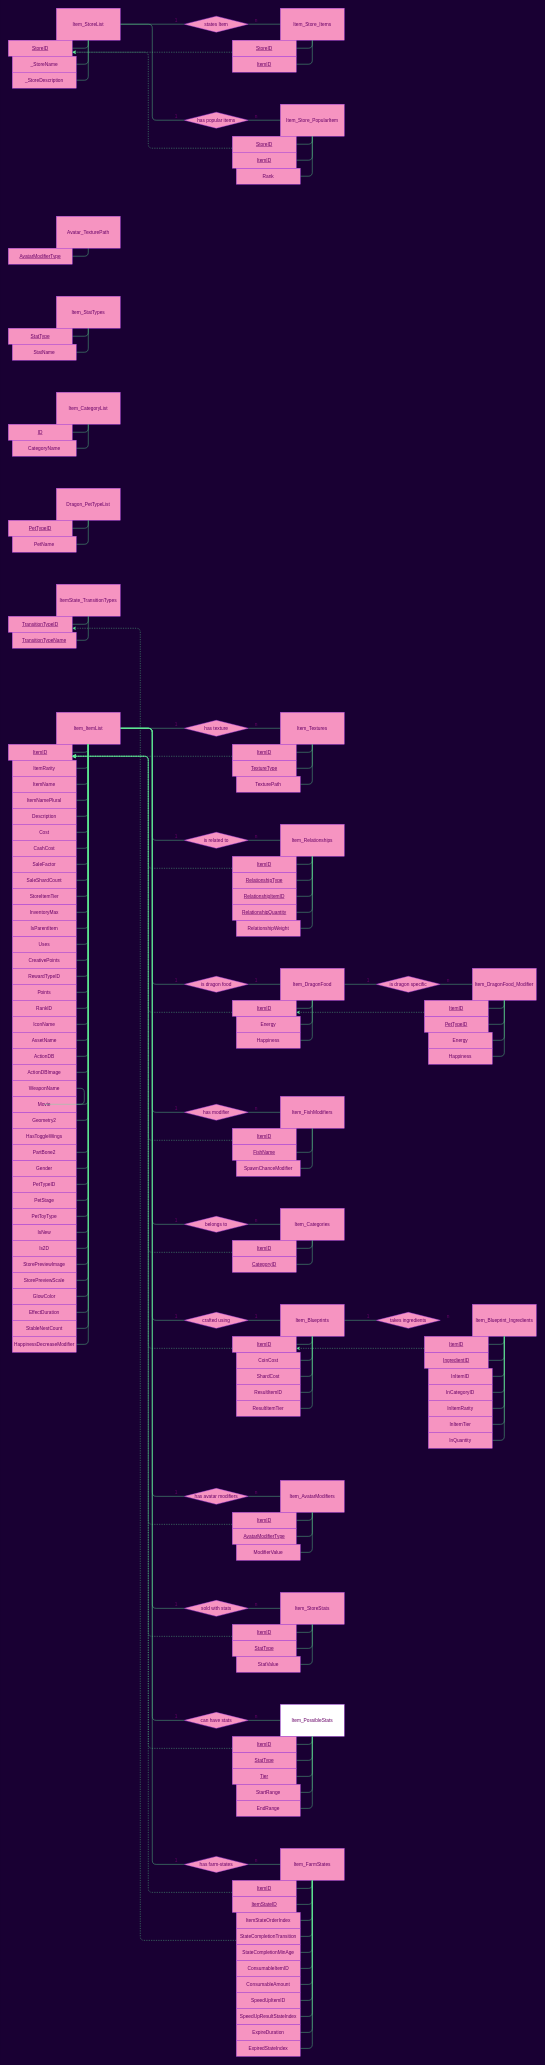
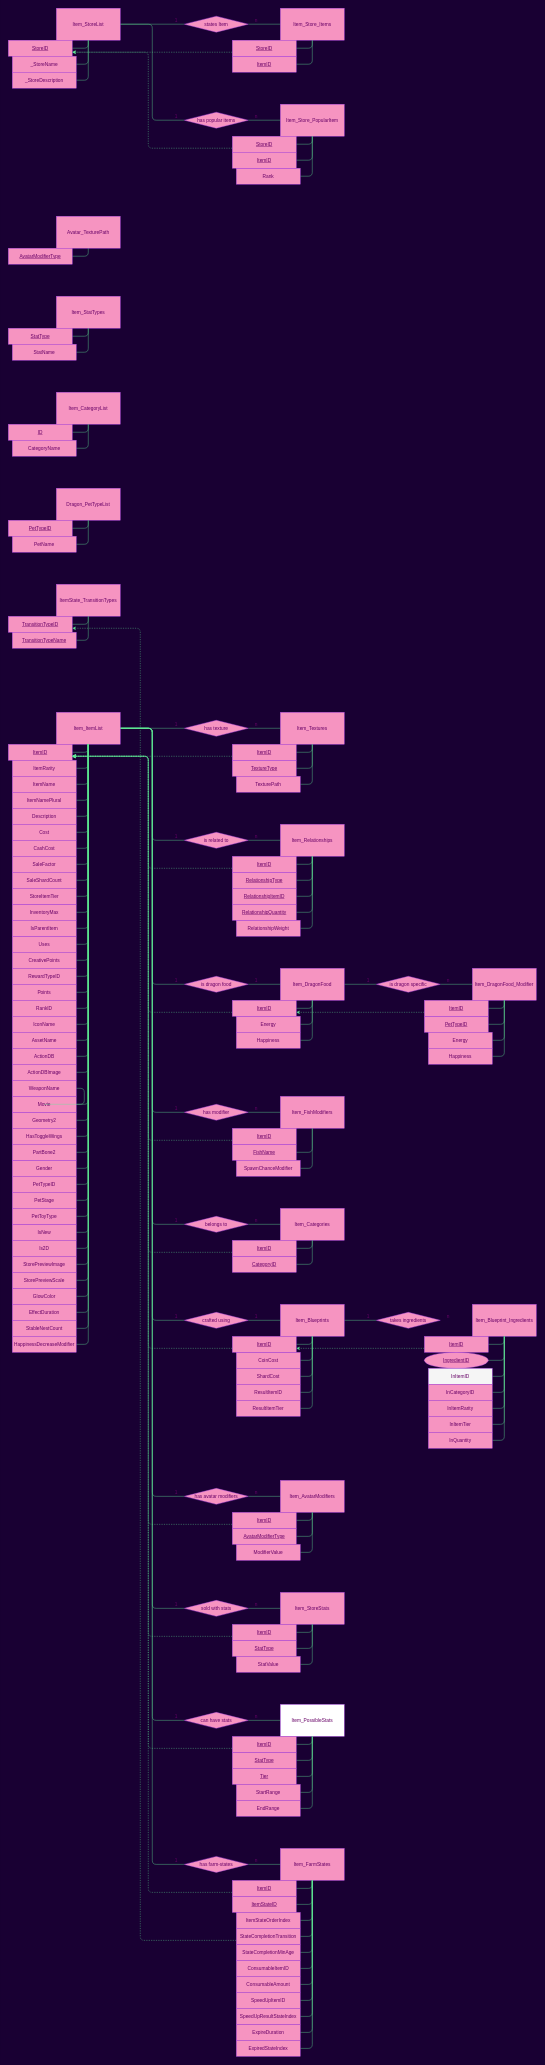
edge "Item_ItemList" -- "HasToggleWings": added
node "IngredientID": shape rectangle -> ellipse
node "InItemID": fillcolor #f694c1 -> #f5f5f5
